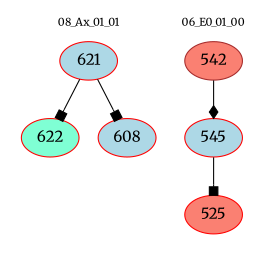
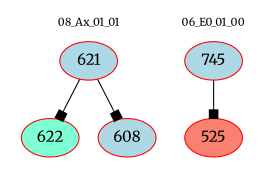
node "542": removed
node "545": label "545" -> "745"
